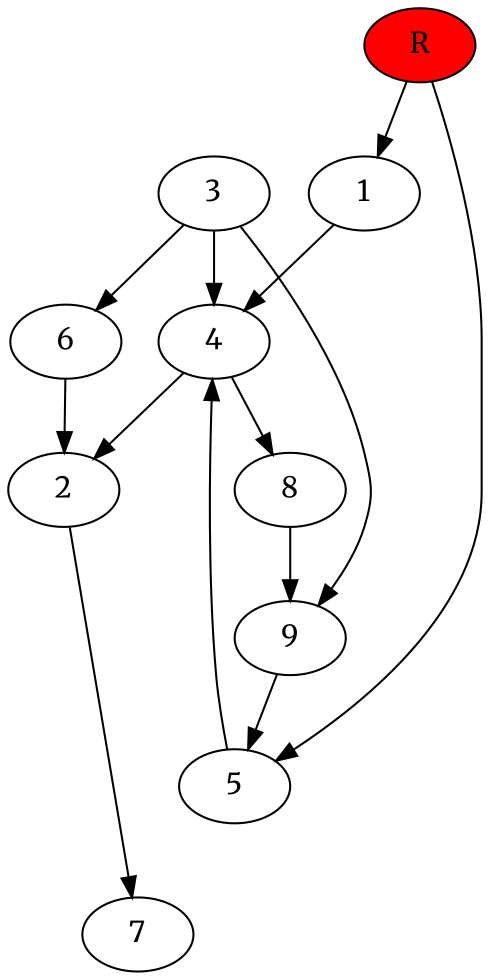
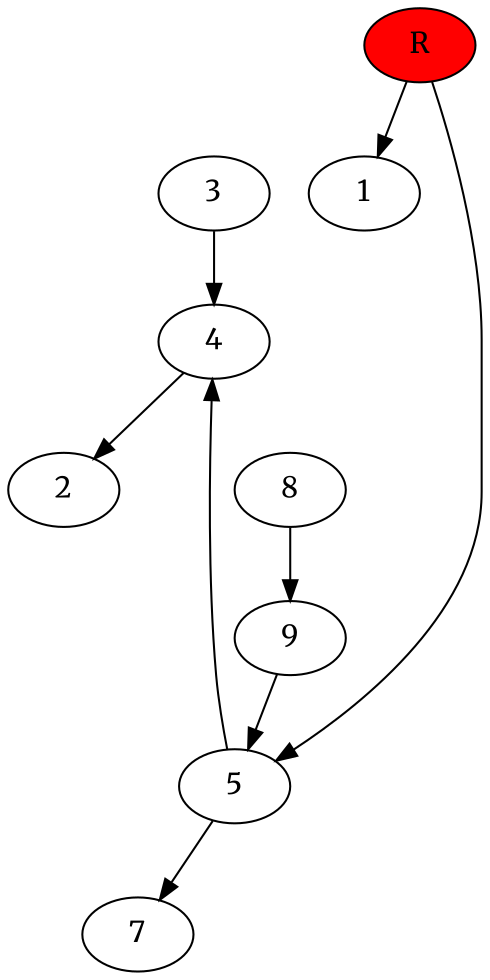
edge "1" -> "4": removed
node "6": removed
edge "3" -> "9": removed
edge "4" -> "8": removed
edge "2" -> "7": now "5" -> "7"
